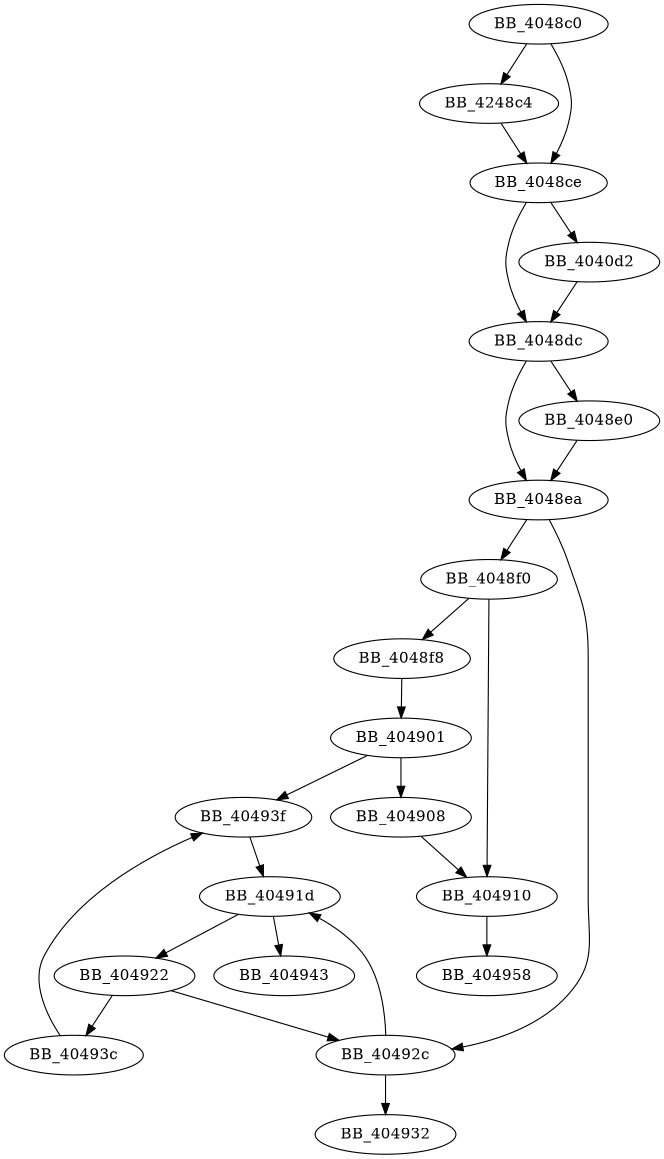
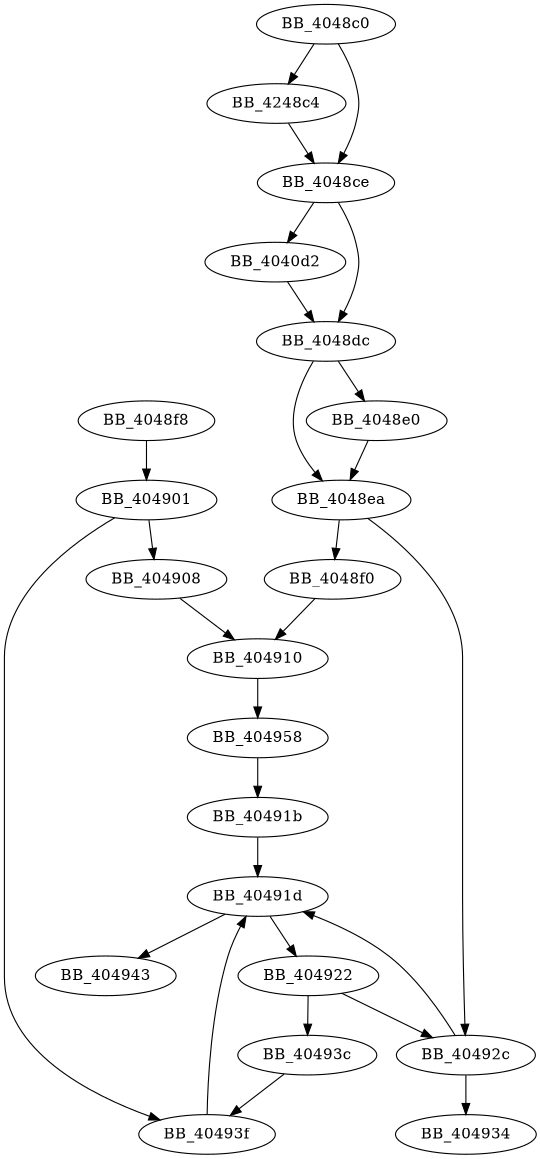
edge "BB_4048f0" -> "BB_4048f8": removed
node "BB_40491b": added
node "BB_404932": label "BB_404932" -> "BB_404934"
